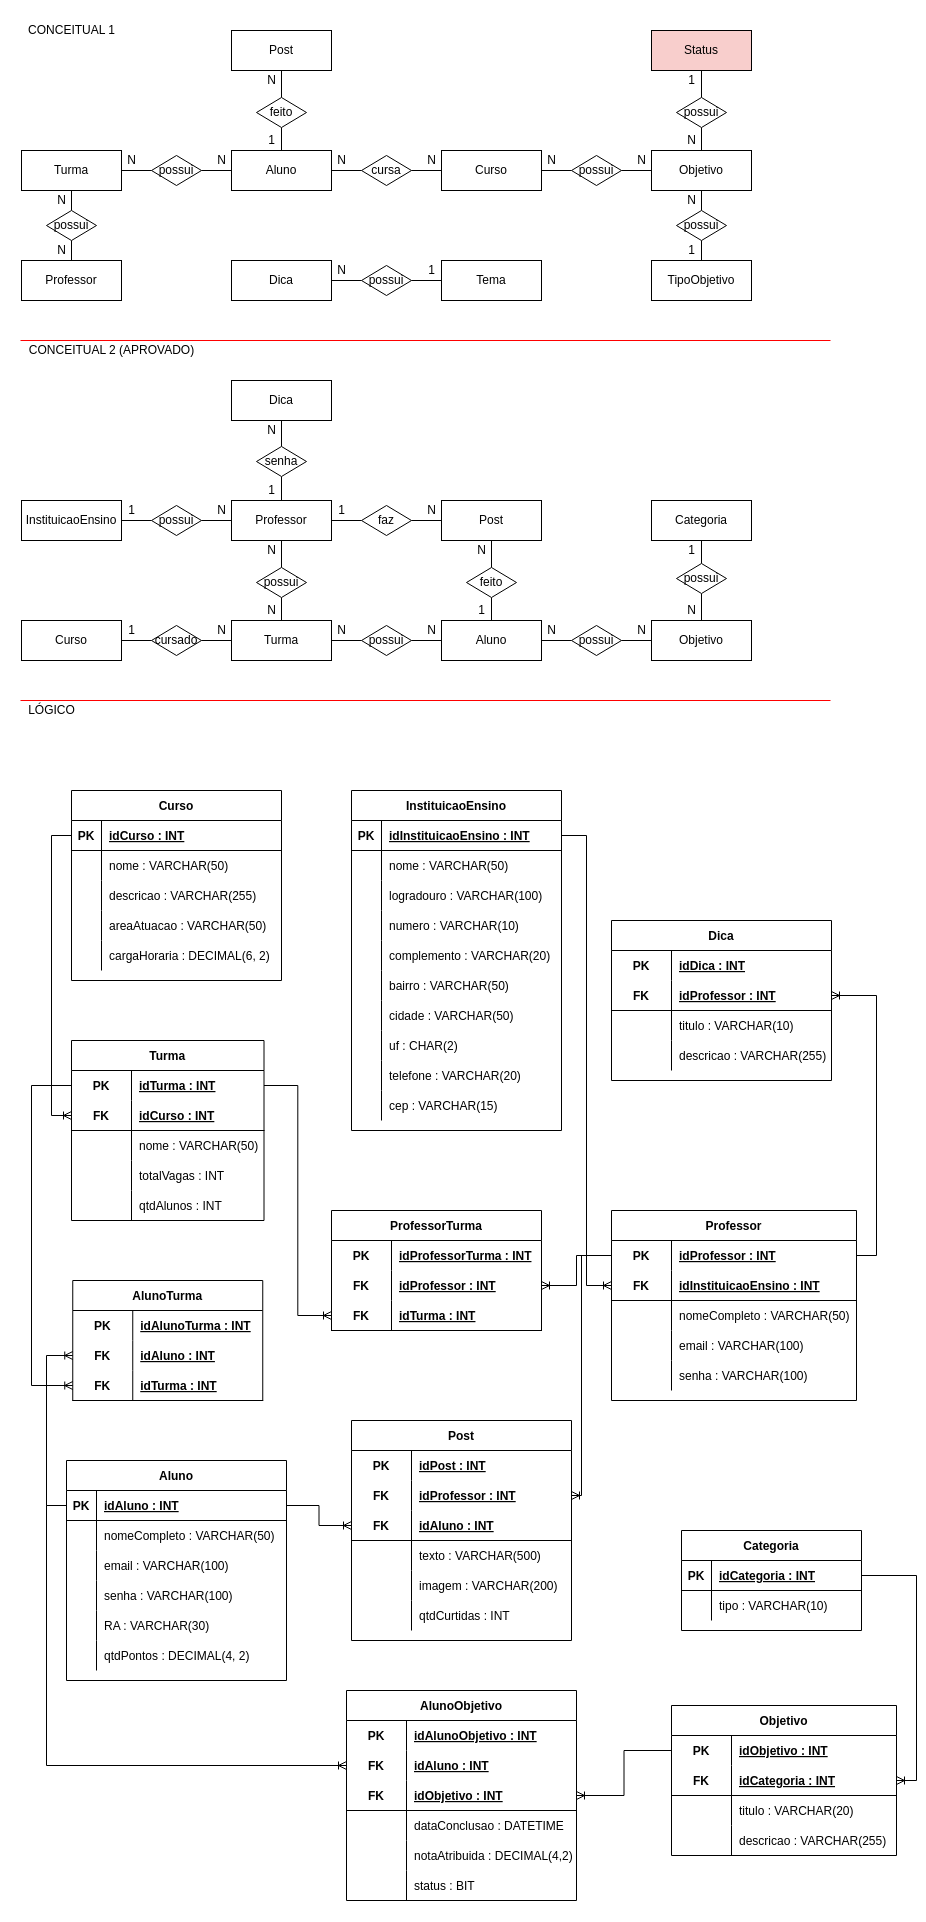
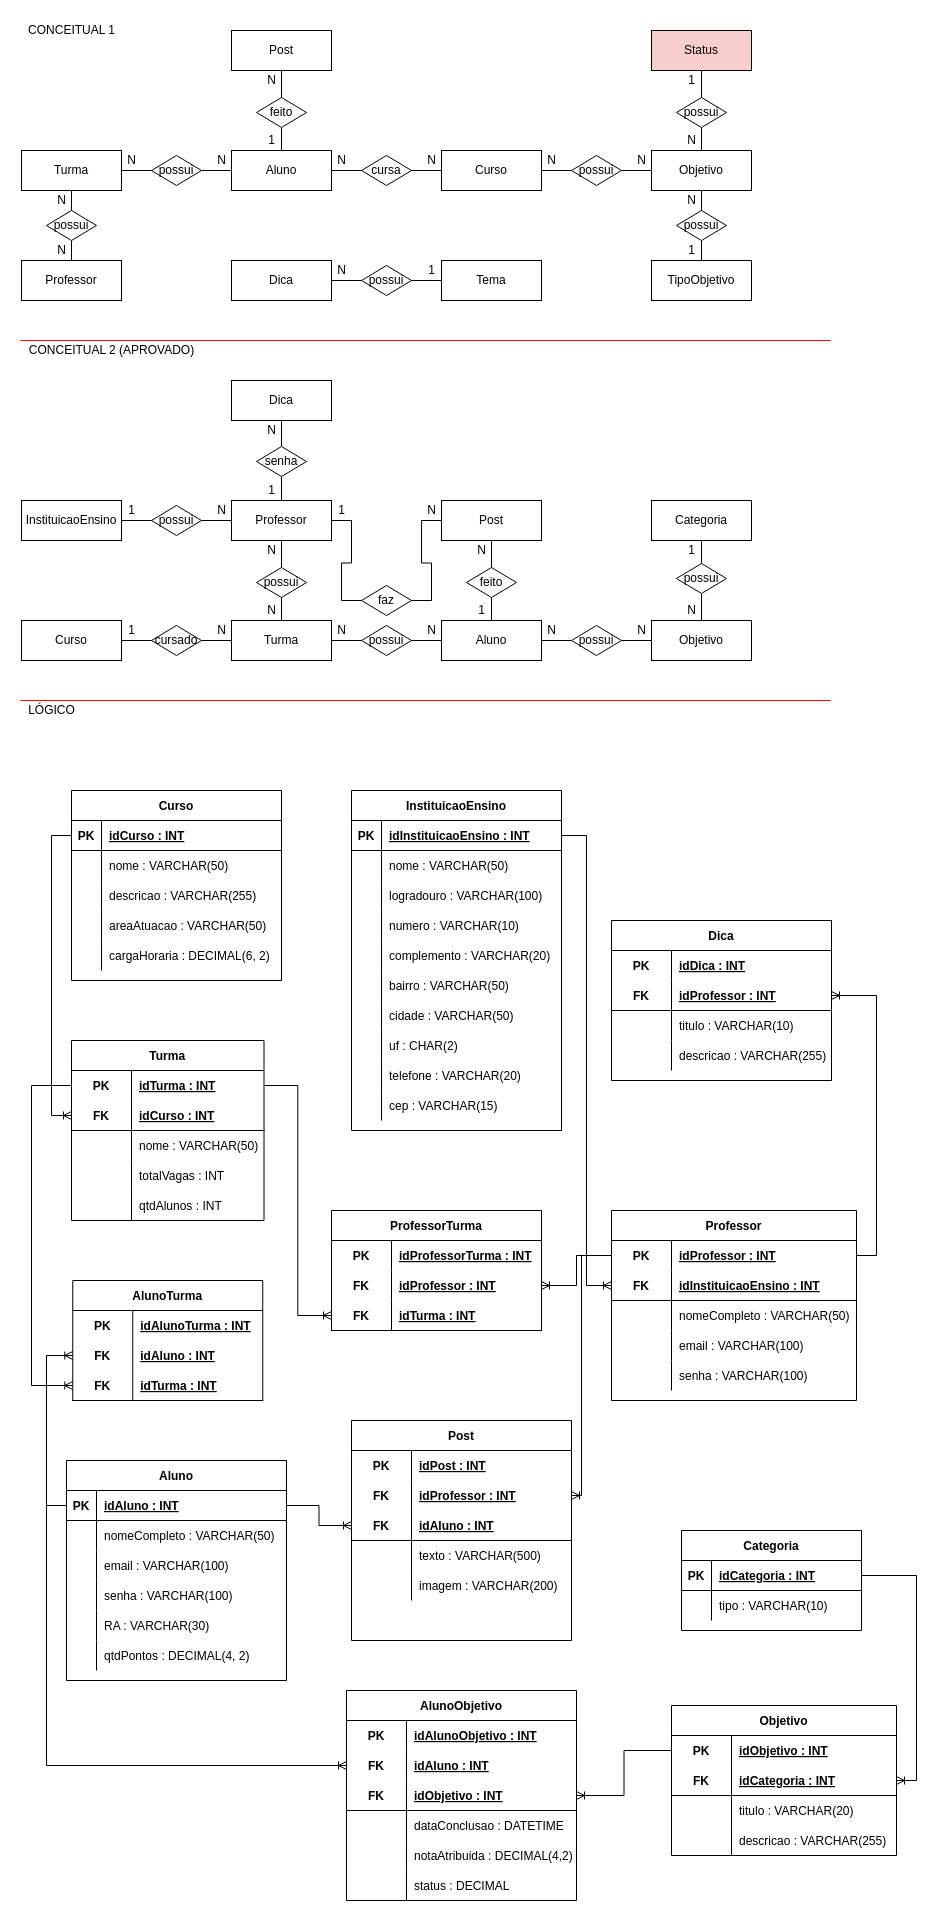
node "faz": moved (387, 521) -> (387, 601)
node "qtdCurtidas : INT": removed
node "status : BIT": label "status : BIT" -> "status : DECIMAL"
